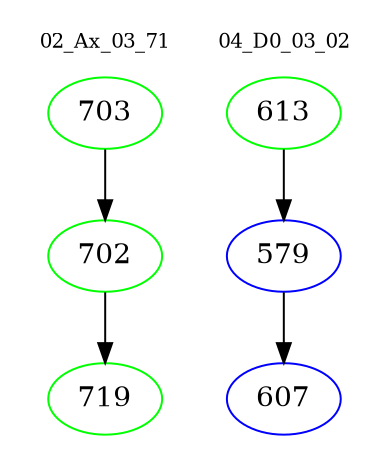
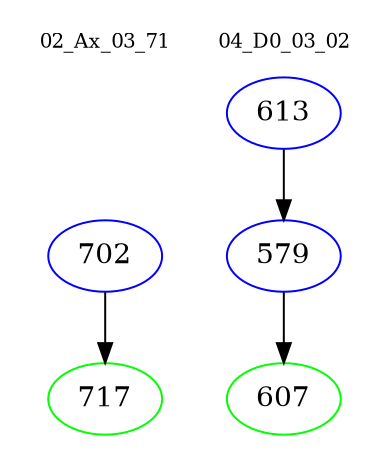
node "703": removed
node "613": color green -> blue
node "702": color green -> blue
node "719": label "719" -> "717"
node "607": color blue -> green
